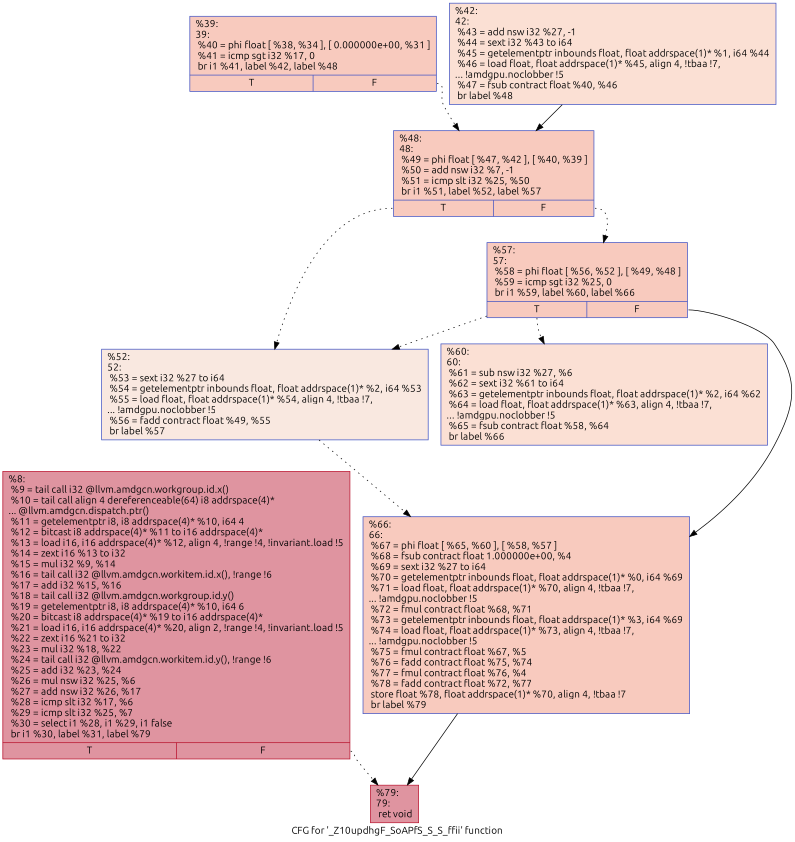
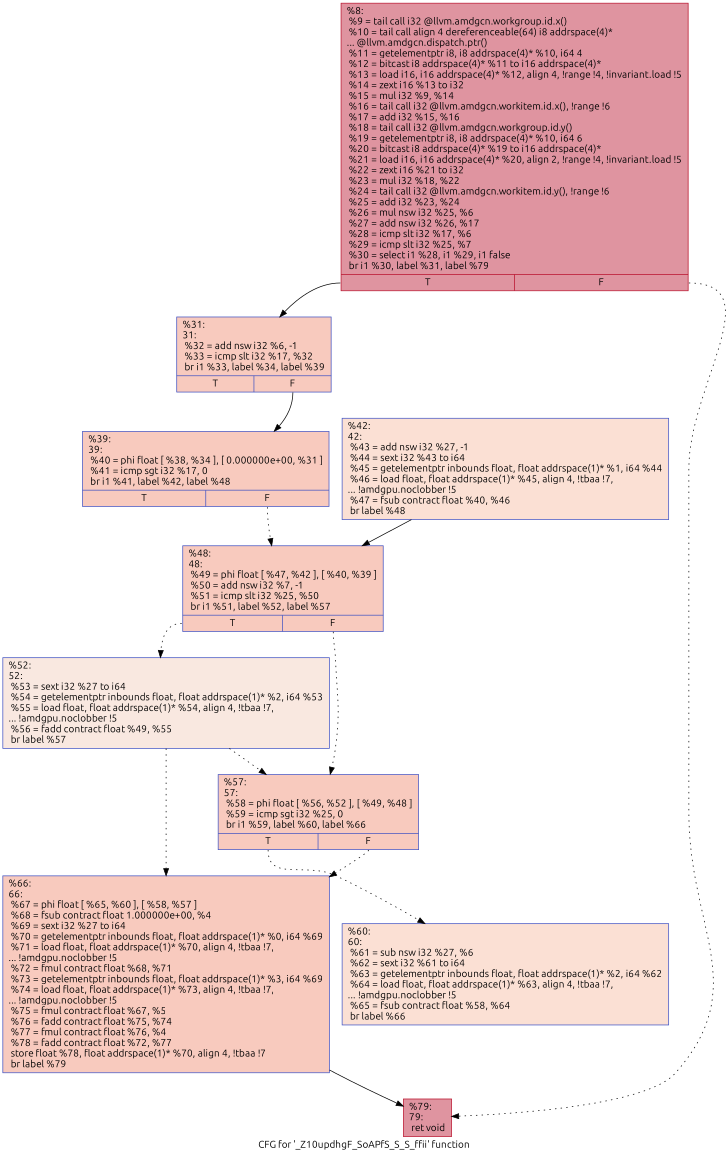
edge "%57:" -> "%52:": reversed
node "%31:": added
edge "%57:" -> "%66:": style solid -> dotted
